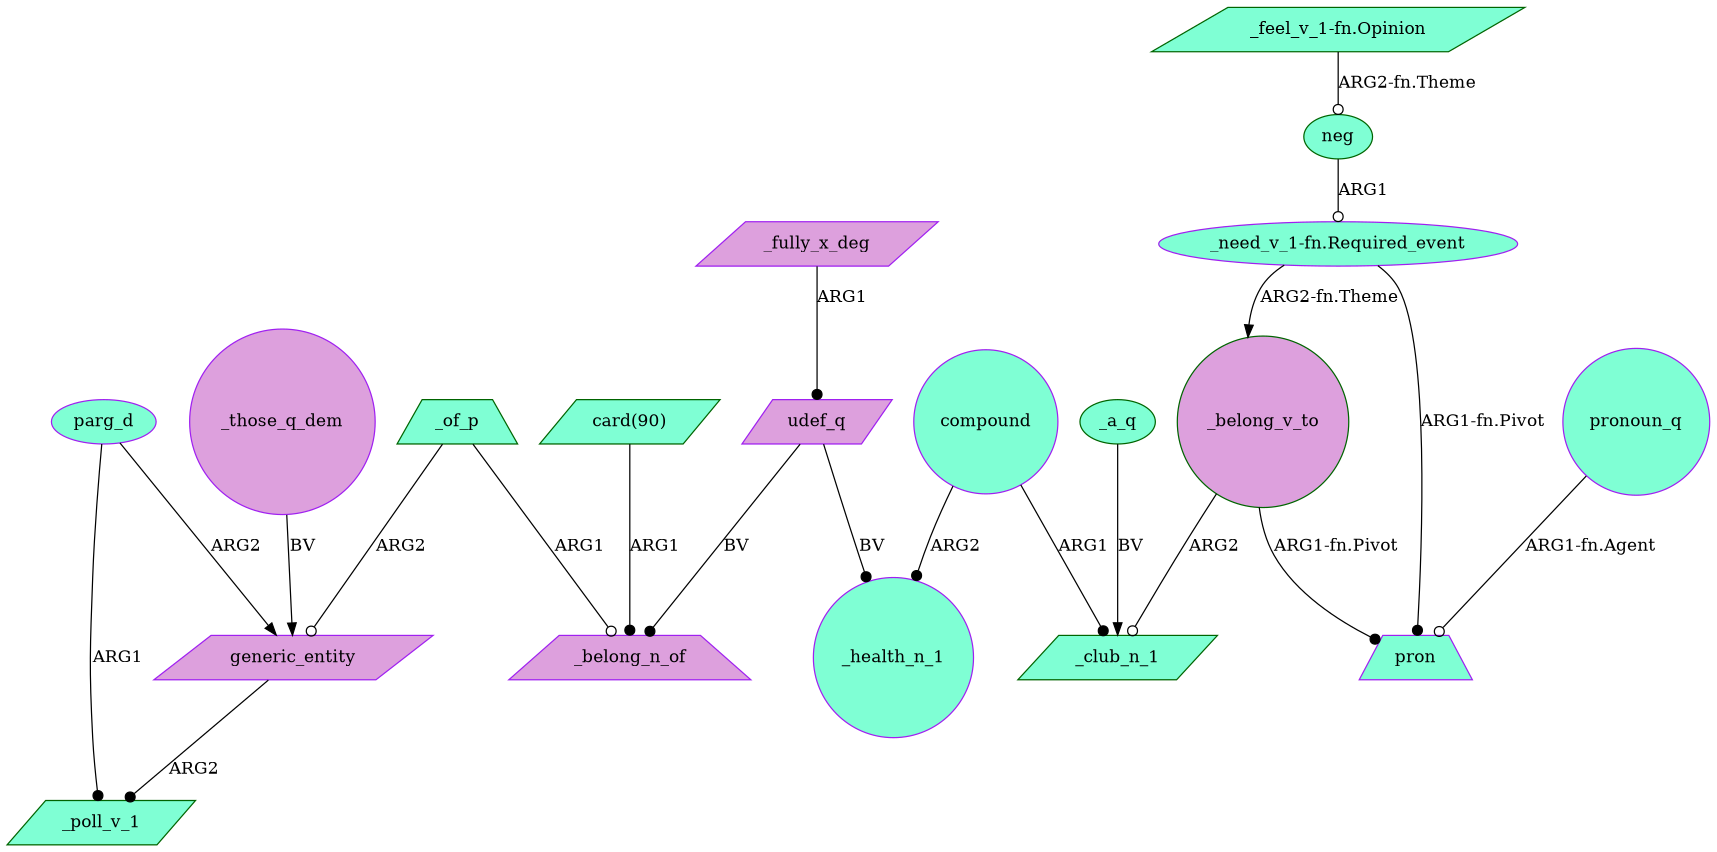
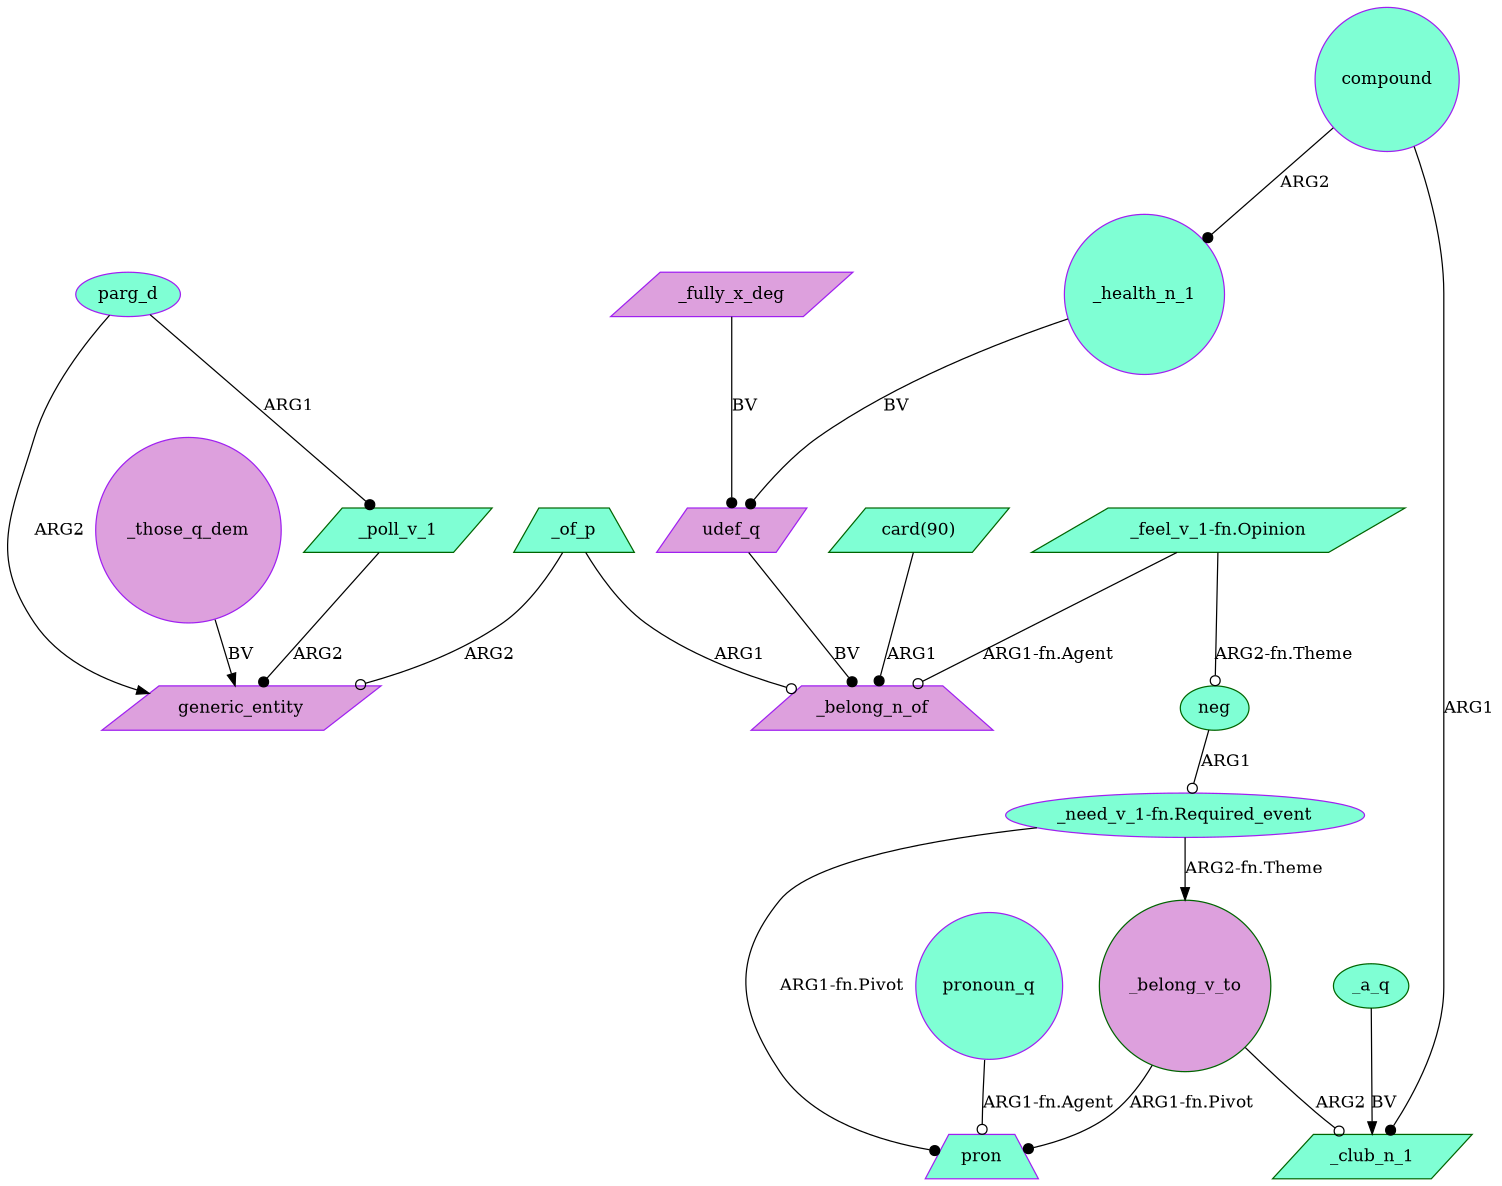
edge "_fully_x_deg" -> "udef_q": label "ARG1" -> "BV"
edge "udef_q" -> "_health_n_1": reversed
edge "_feel_v_1-fn.Opinion" -> "_belong_n_of": added, label "ARG1-fn.Agent"
edge "generic_entity" -> "_poll_v_1": reversed
